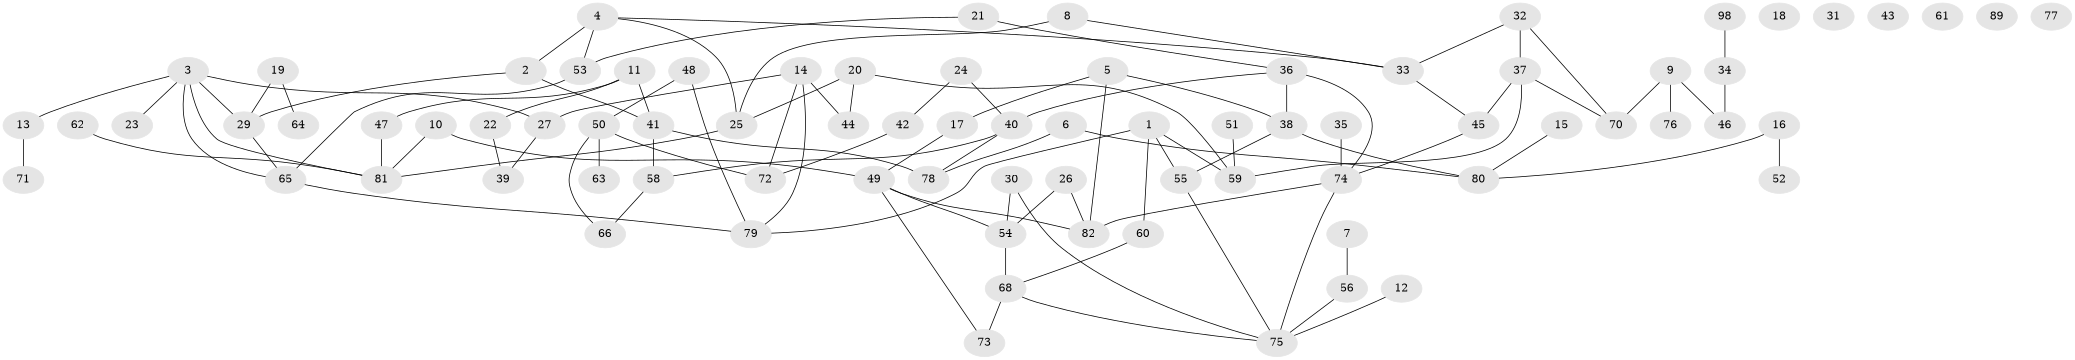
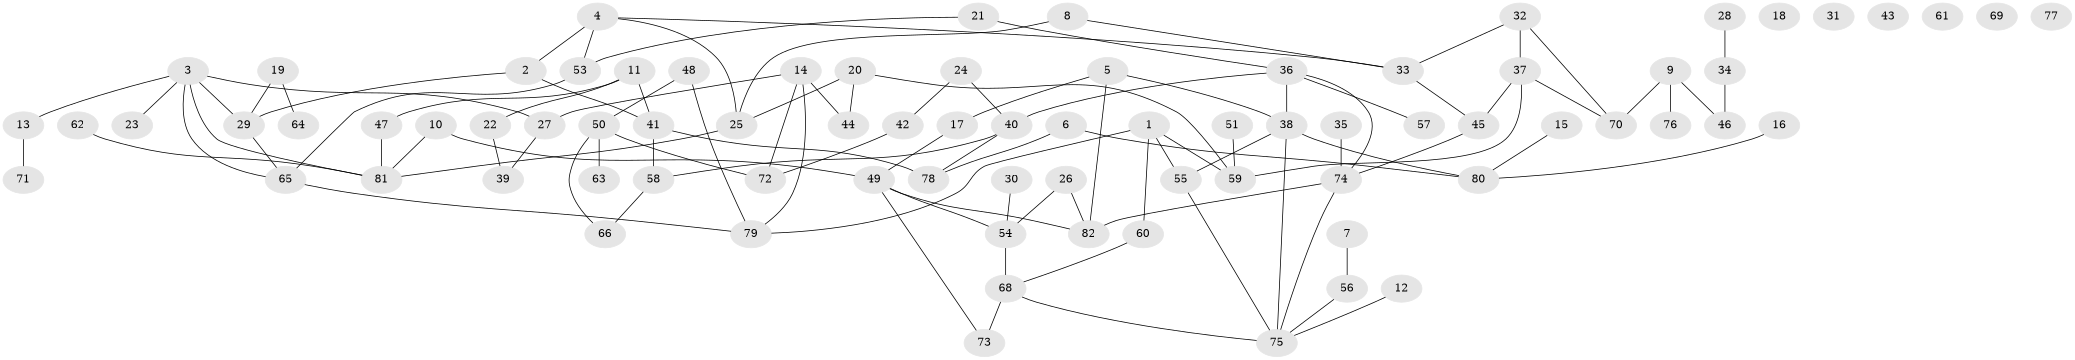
node "98": label "98" -> "28"
node "89": label "89" -> "69"
node "57": added
node "52": removed
edge "30" -- "75": now "38" -- "75"
